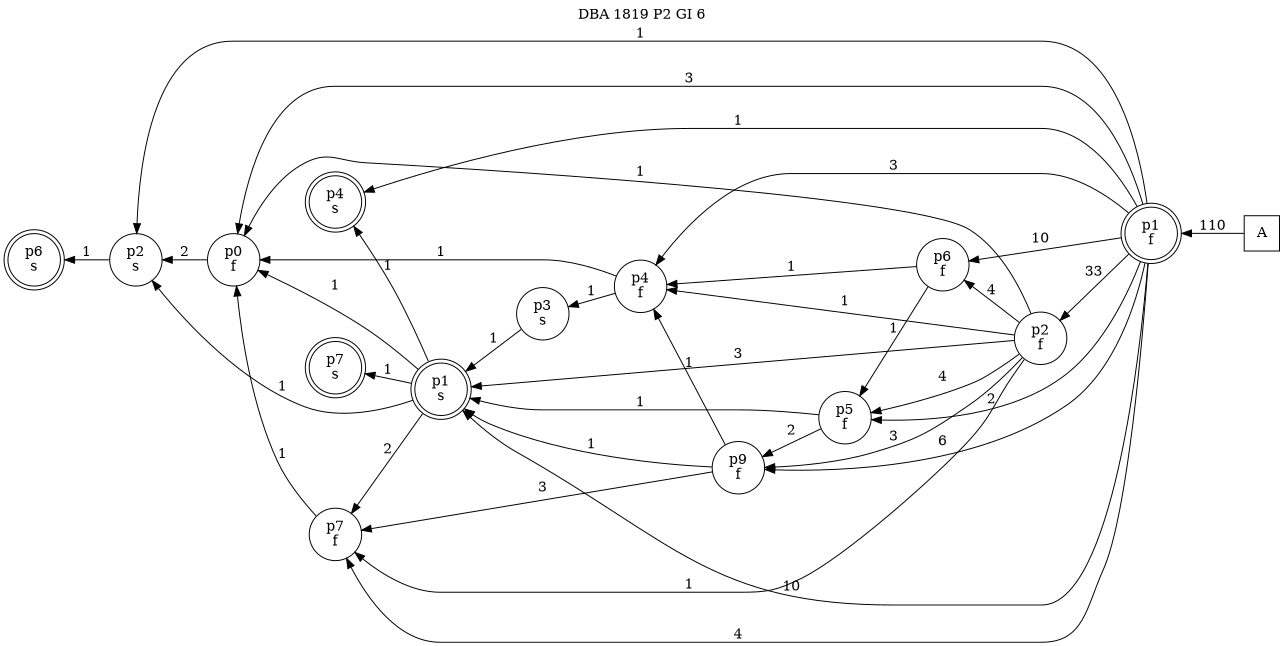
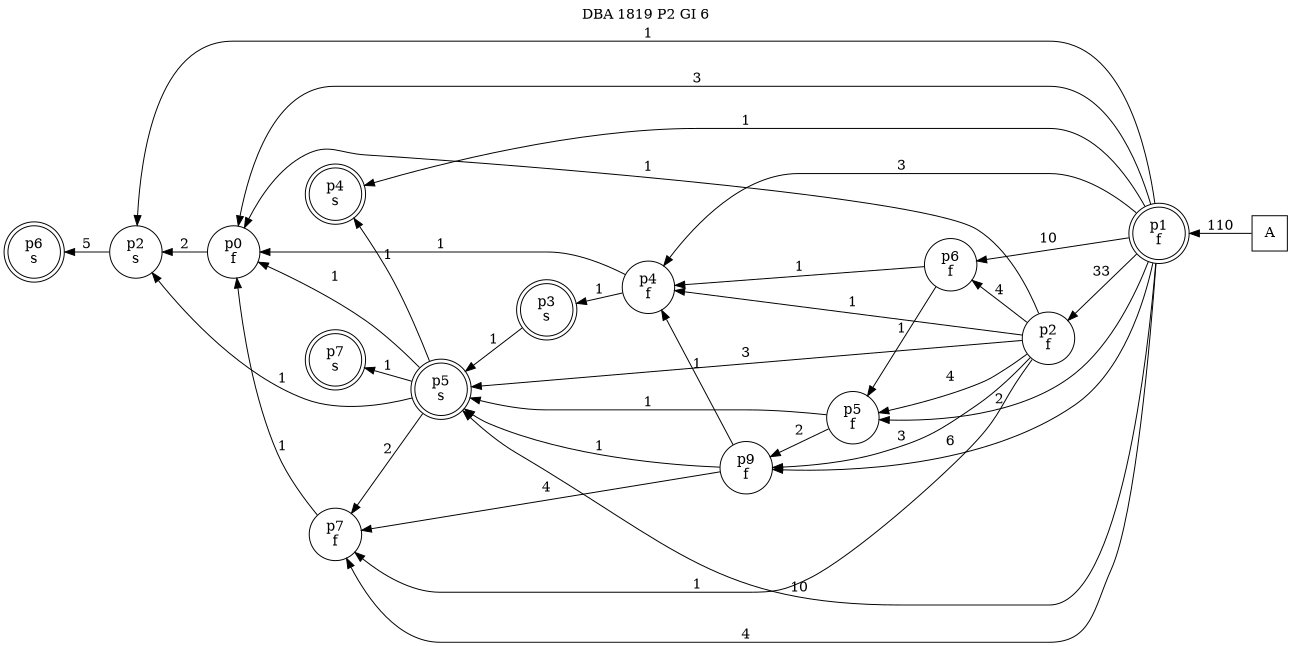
edge "p2 s" -> "p6 s": label "1" -> "5"
node "p3 s": shape circle -> doublecircle
node "p1 s": label "p1 s" -> "p5 s"
edge "p9 f" -> "p7 f": label "3" -> "4"
